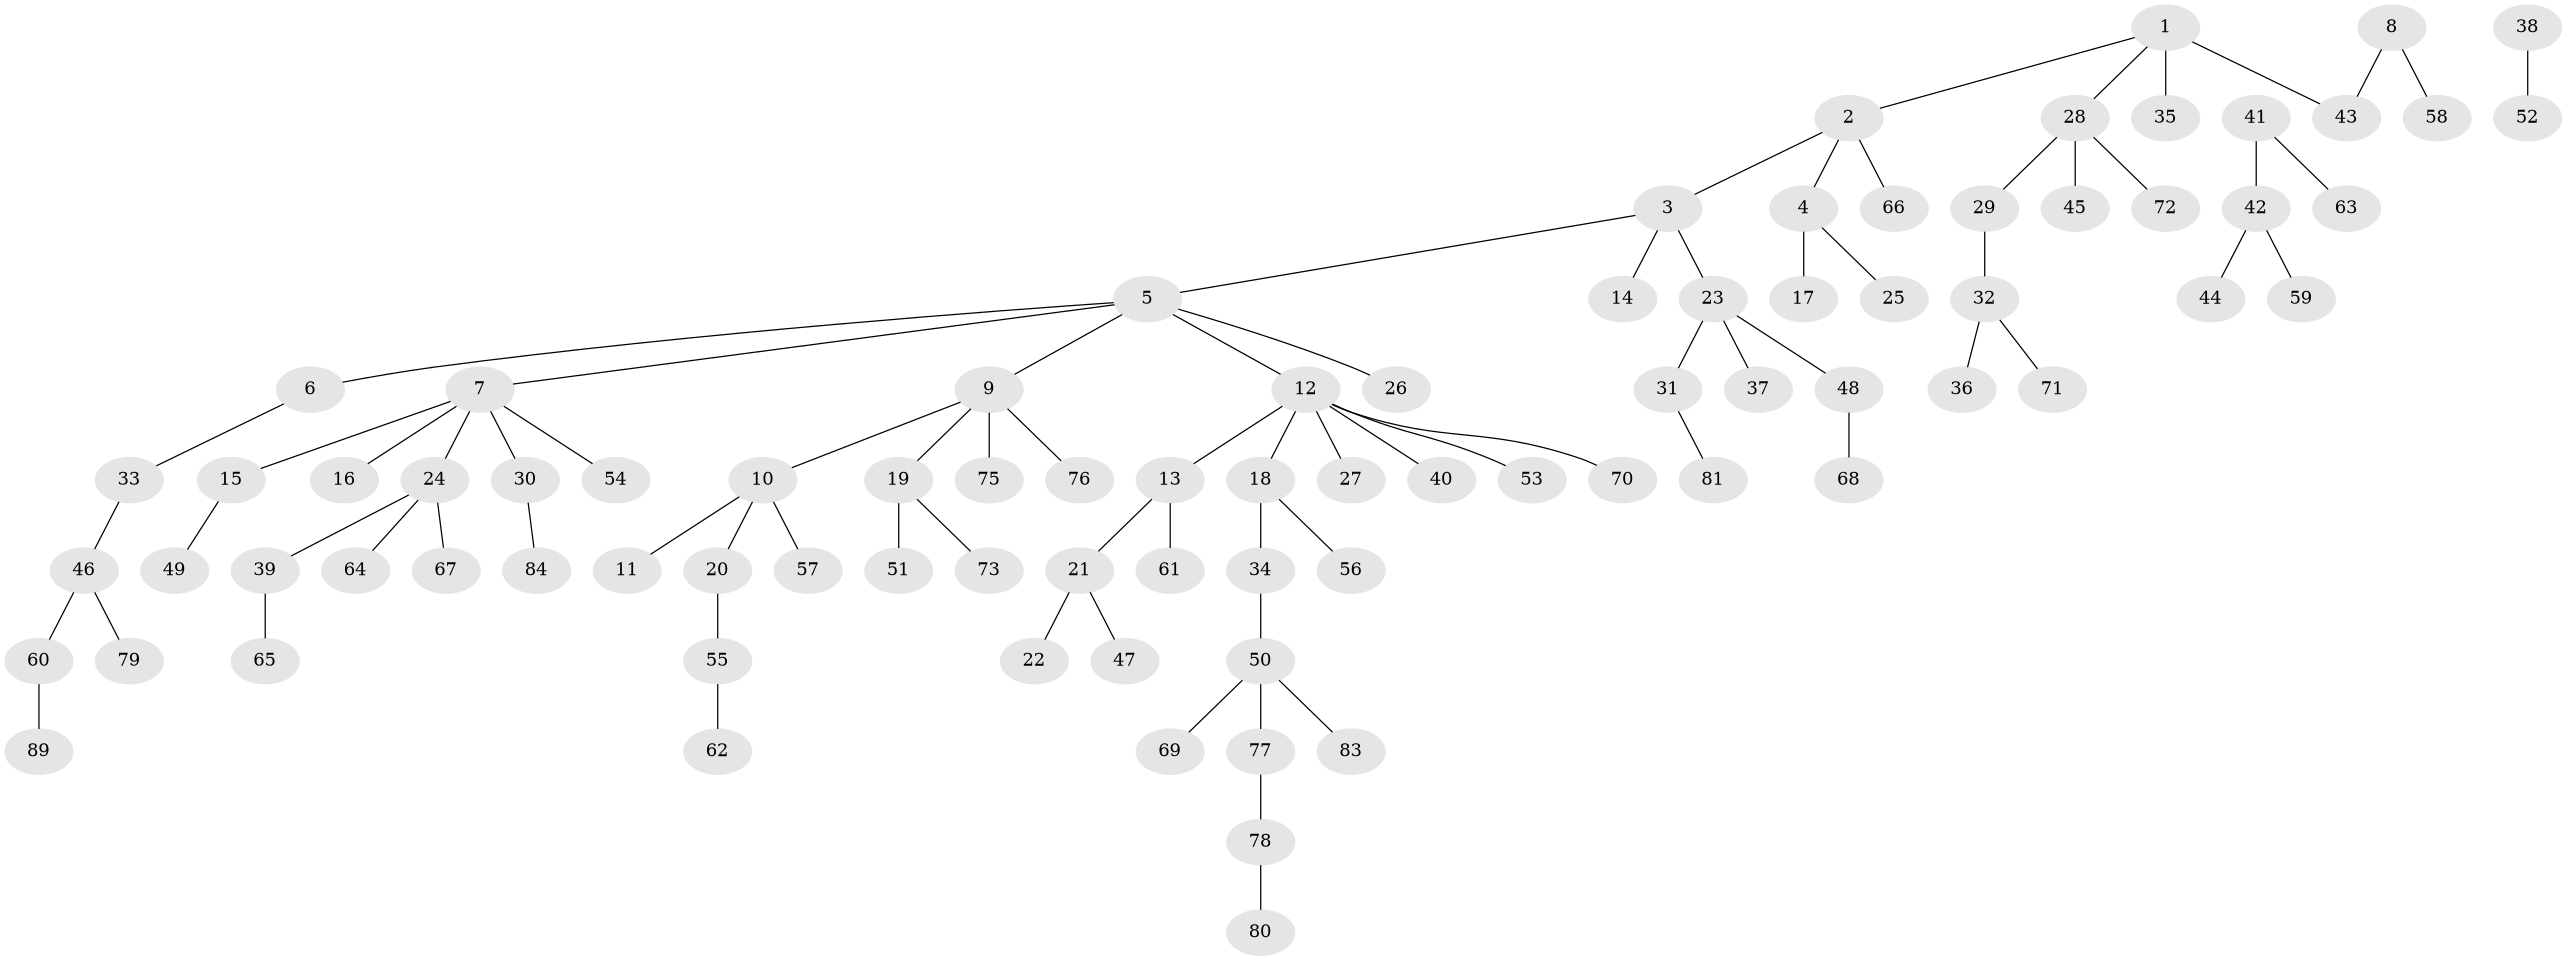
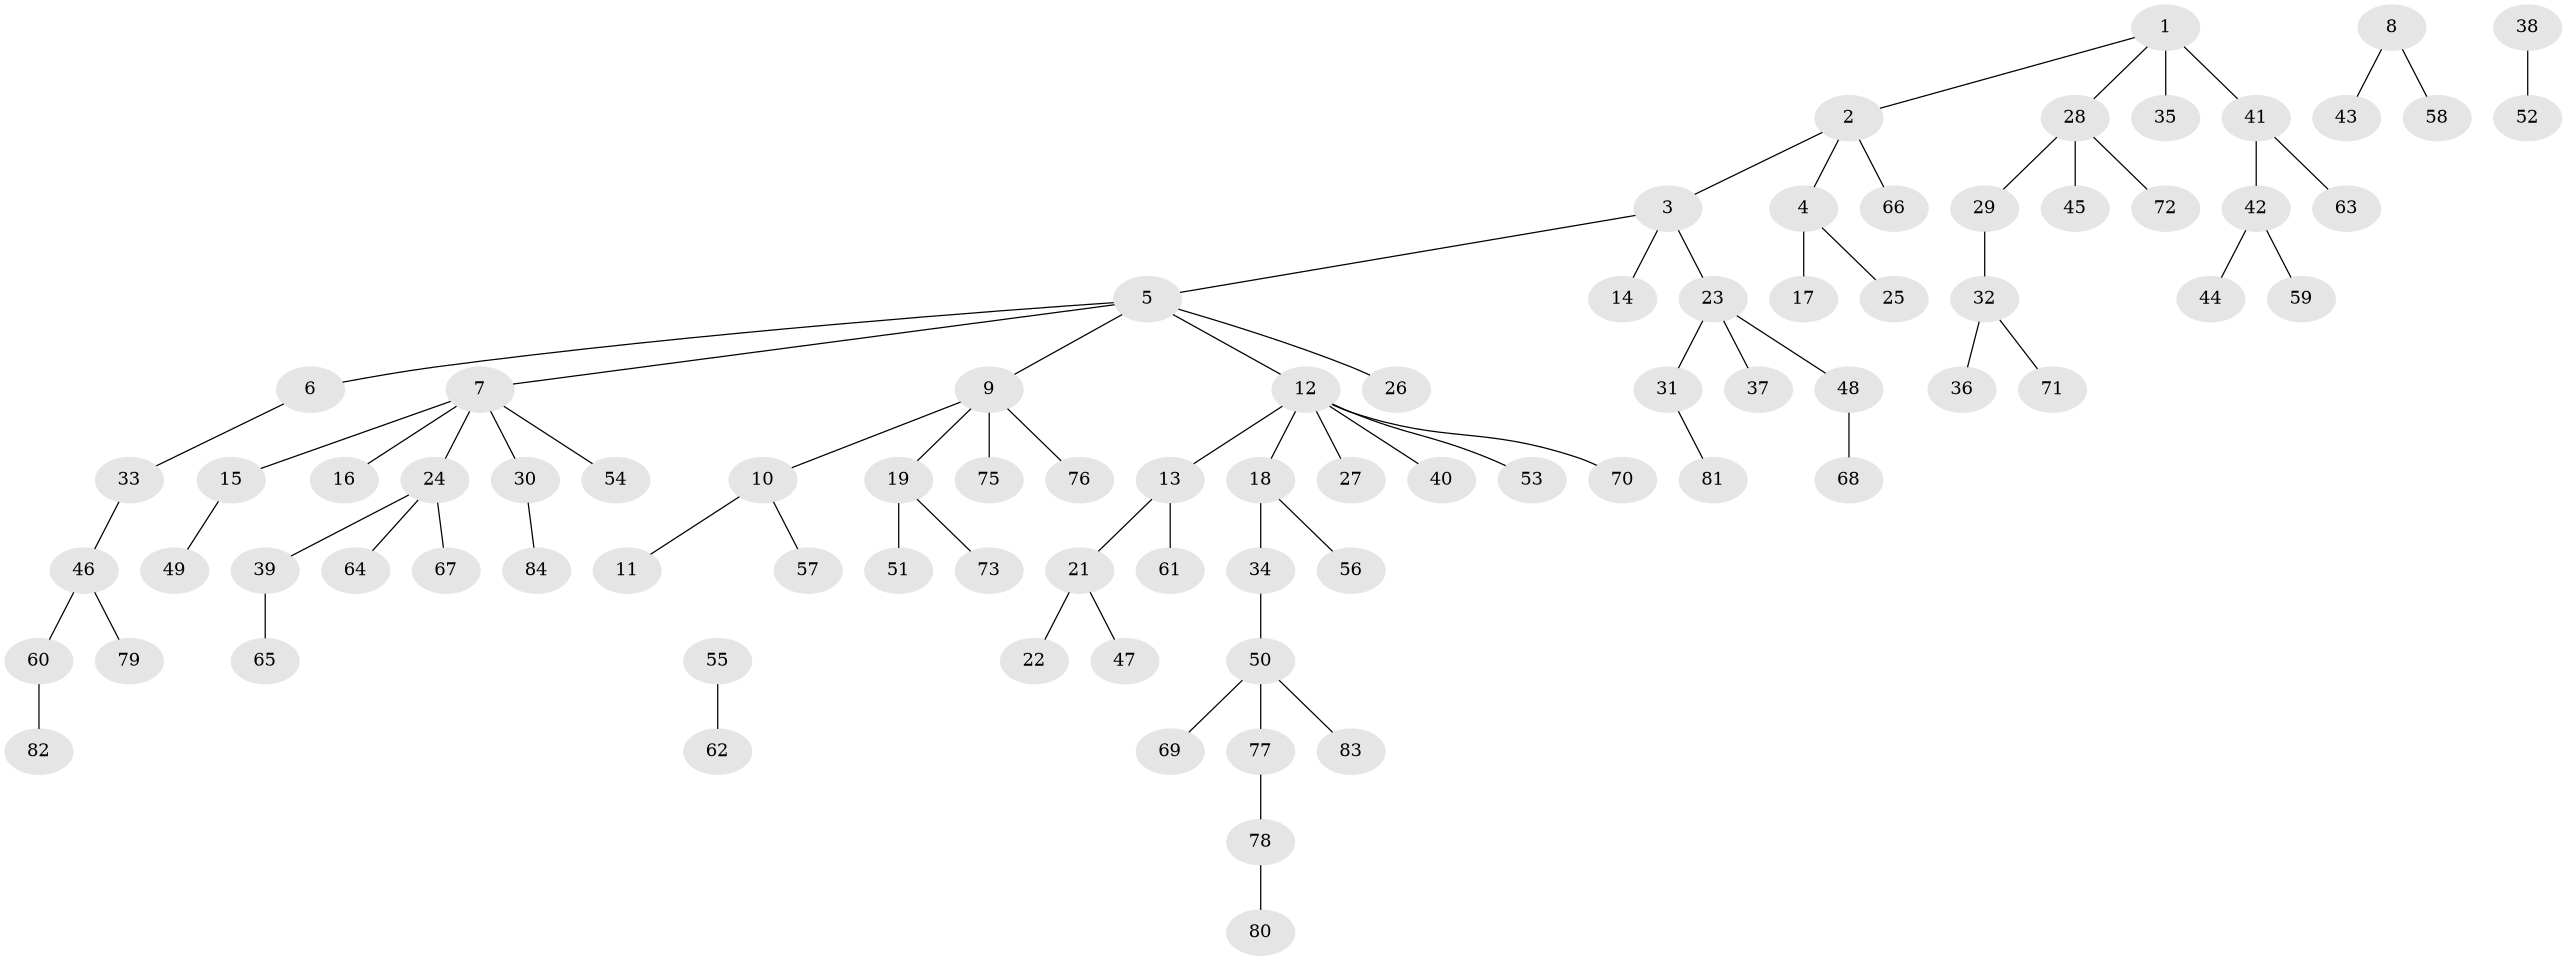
edge "1" -- "43": now "1" -- "41"
node "20": removed
node "89": label "89" -> "82"
